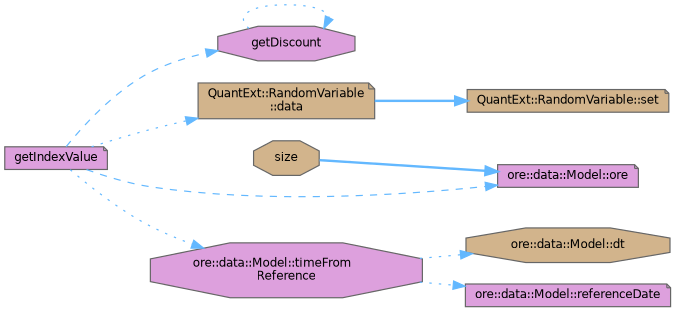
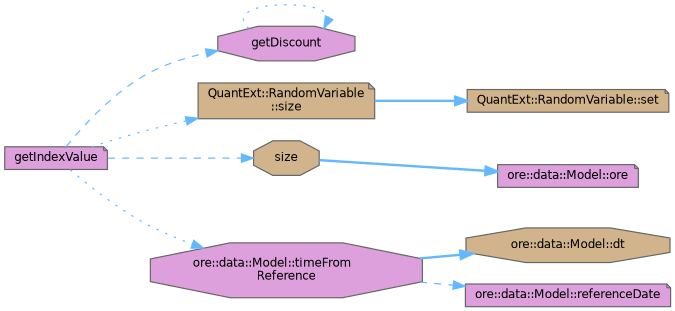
node "QuantExt::RandomVariable ::data": label "QuantExt::RandomVariable ::data" -> "QuantExt::RandomVariable ::size"
edge "getIndexValue" -> "ore::data::Model::ore": now "getIndexValue" -> "size"
edge "ore::data::Model::timeFrom Reference" -> "ore::data::Model::dt": style dotted -> bold
edge "ore::data::Model::timeFrom Reference" -> "ore::data::Model::referenceDate": style dotted -> dashed
